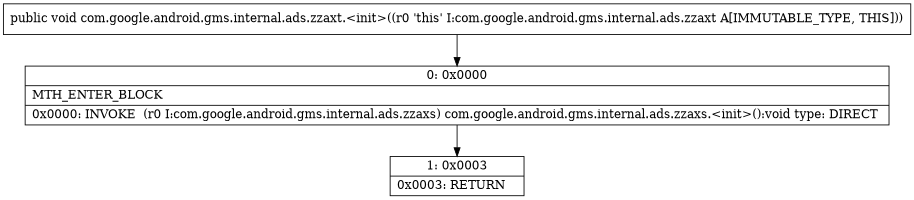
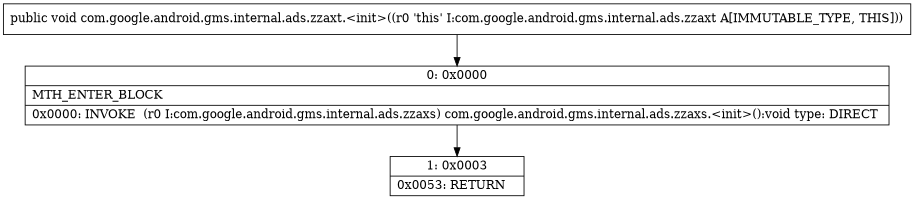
node "1: 0x0003": text "0x0003: RETURN" -> "0x0053: RETURN"
